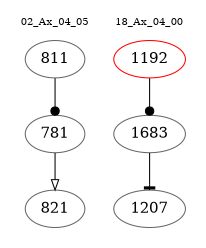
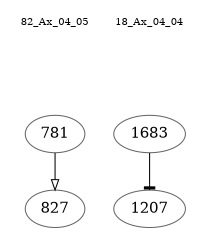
cluster "02_Ax_04_05": label "02_Ax_04_05" -> "82_Ax_04_05"
cluster "18_Ax_04_00": label "18_Ax_04_00" -> "18_Ax_04_04"
node "811": removed
node "1192": removed
node "821": label "821" -> "827"
